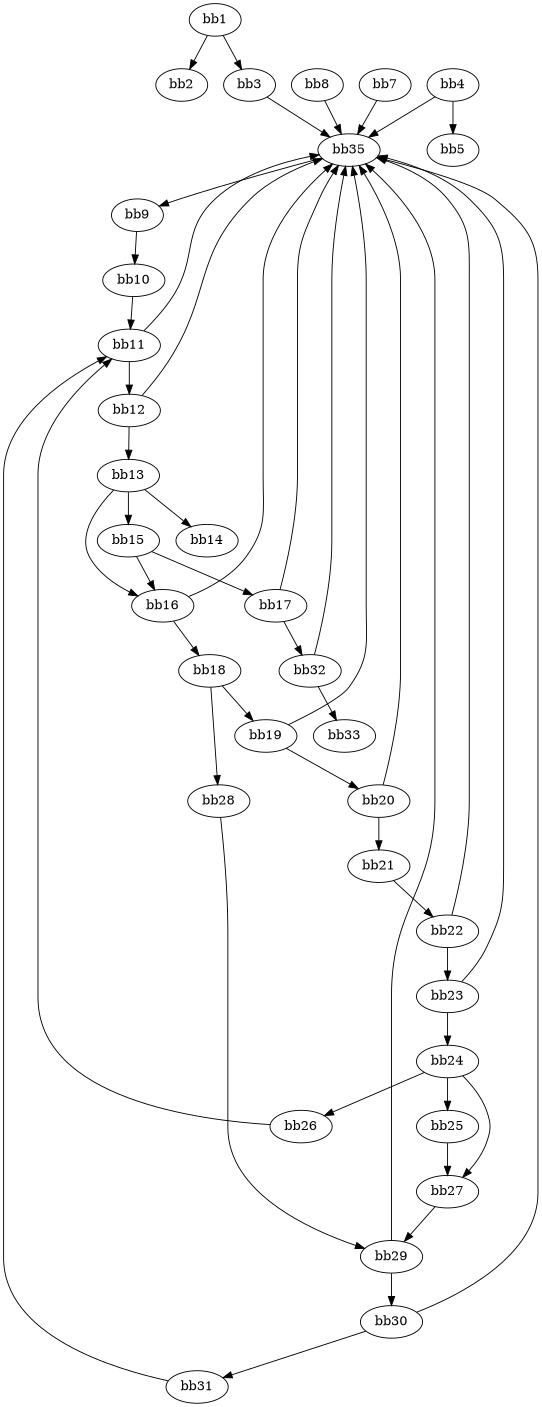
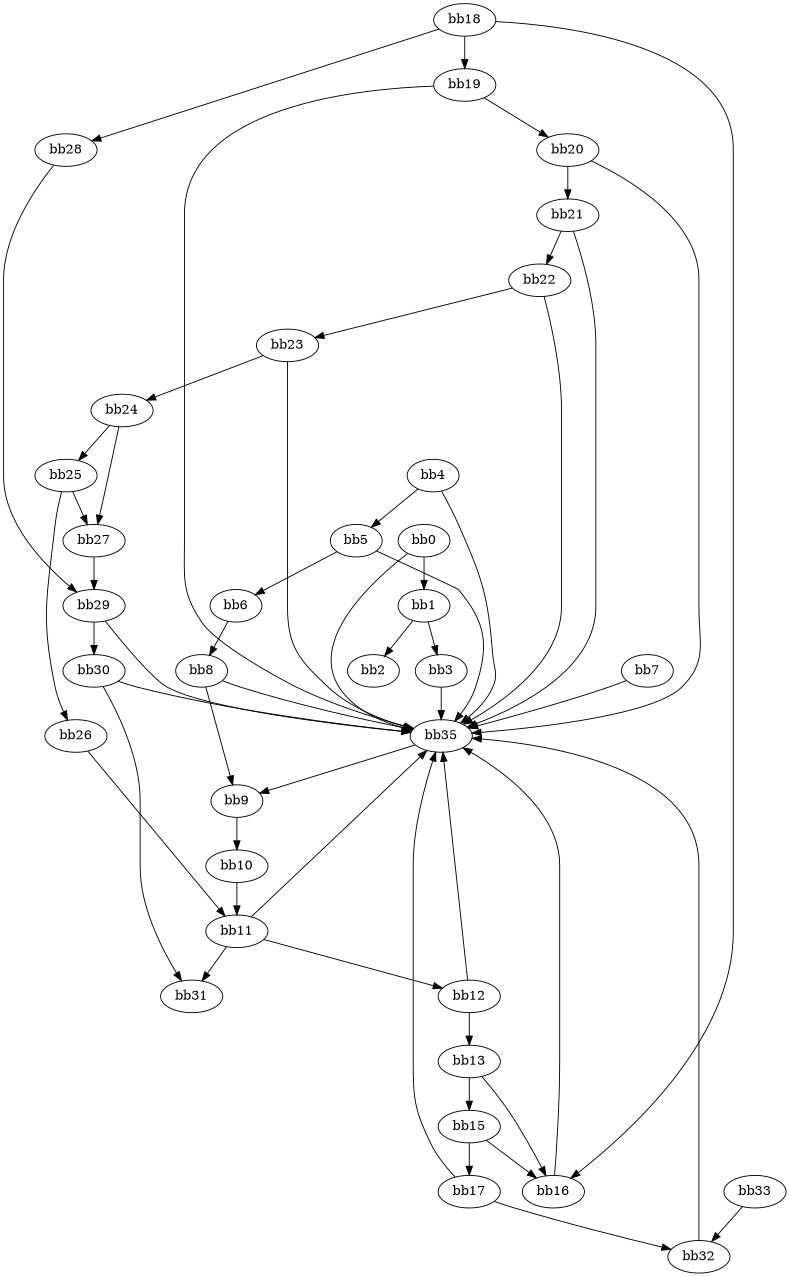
edge "bb21" -> "bb35": added
node "bb14": removed
node "bb0": added
node "bb6": added
edge "bb5" -> "bb35": added
edge "bb16" -> "bb18": reversed
edge "bb32" -> "bb33": reversed
edge "bb8" -> "bb9": added
edge "bb31" -> "bb11": reversed
edge "bb24" -> "bb26": now "bb25" -> "bb26"
